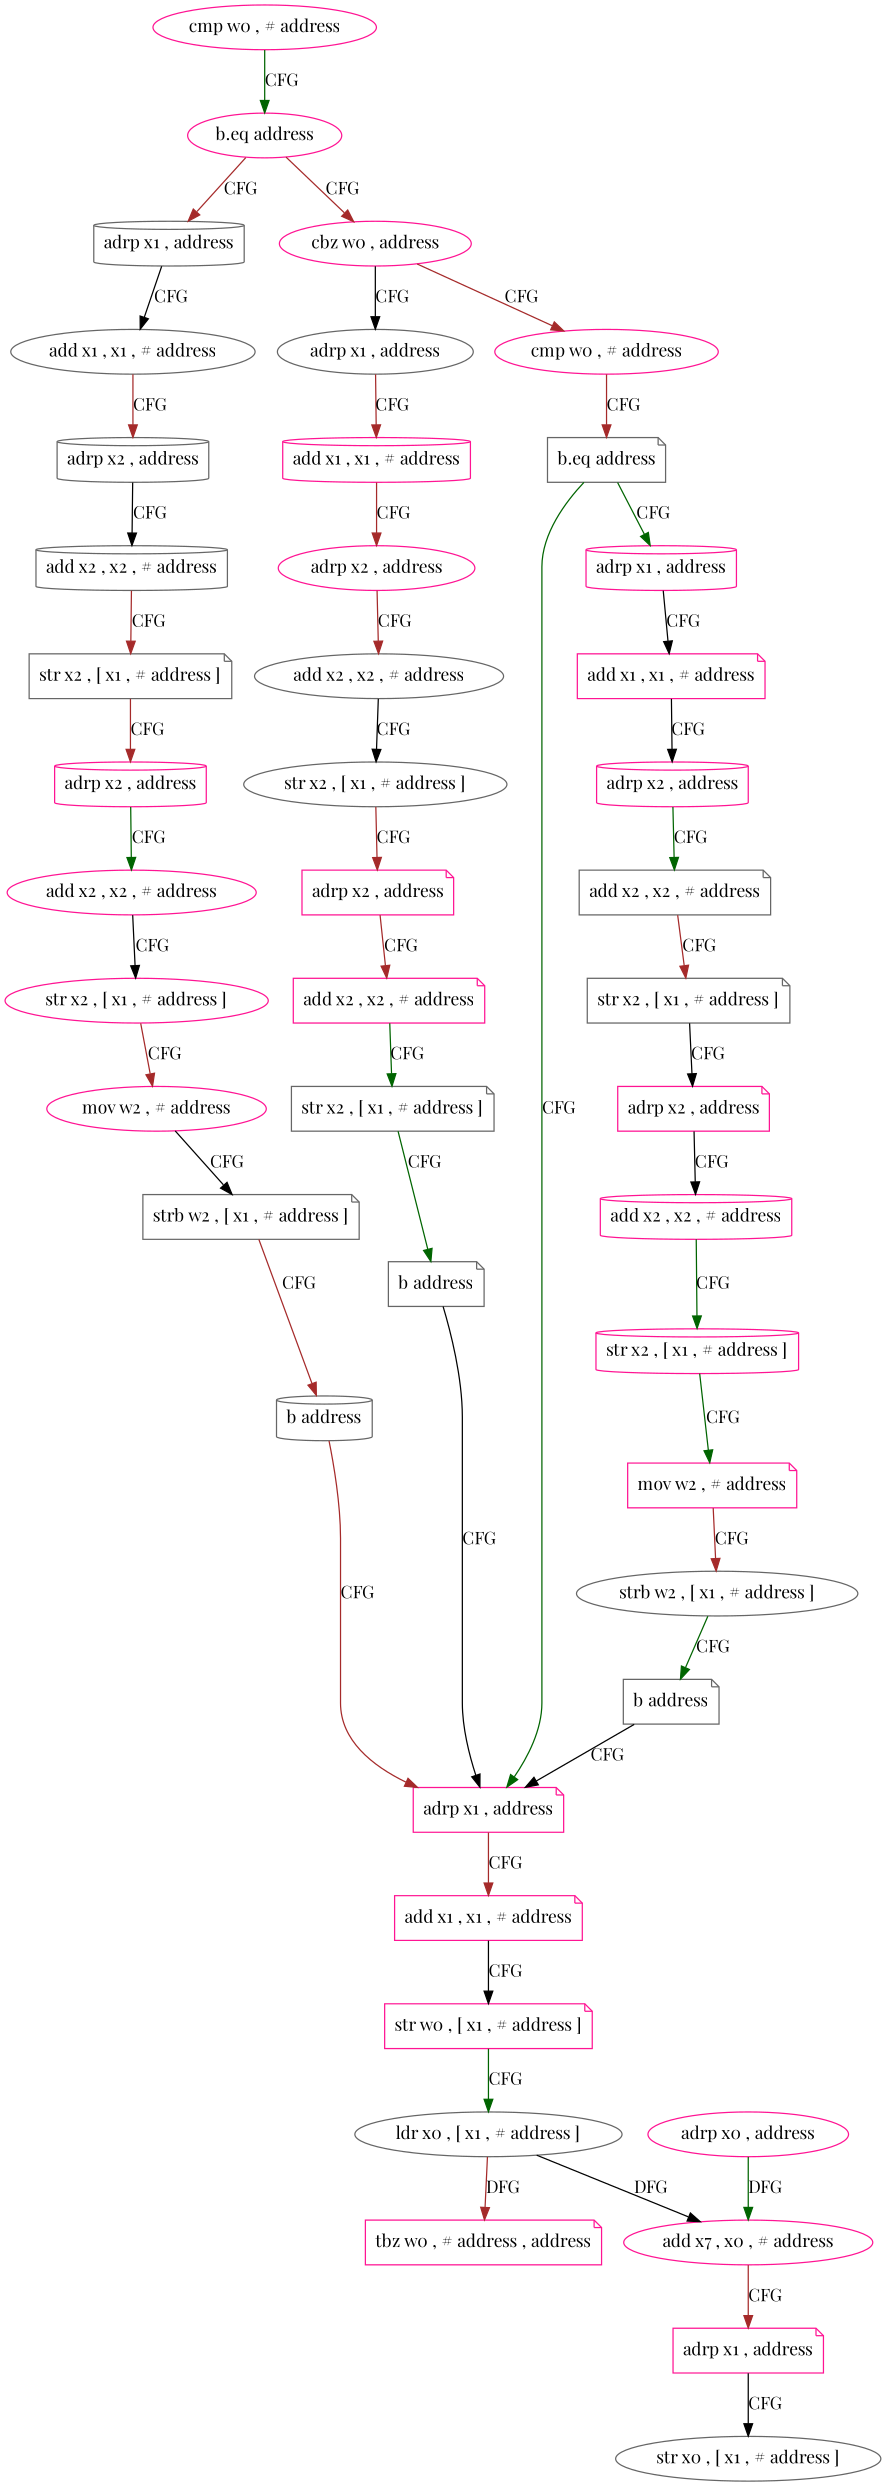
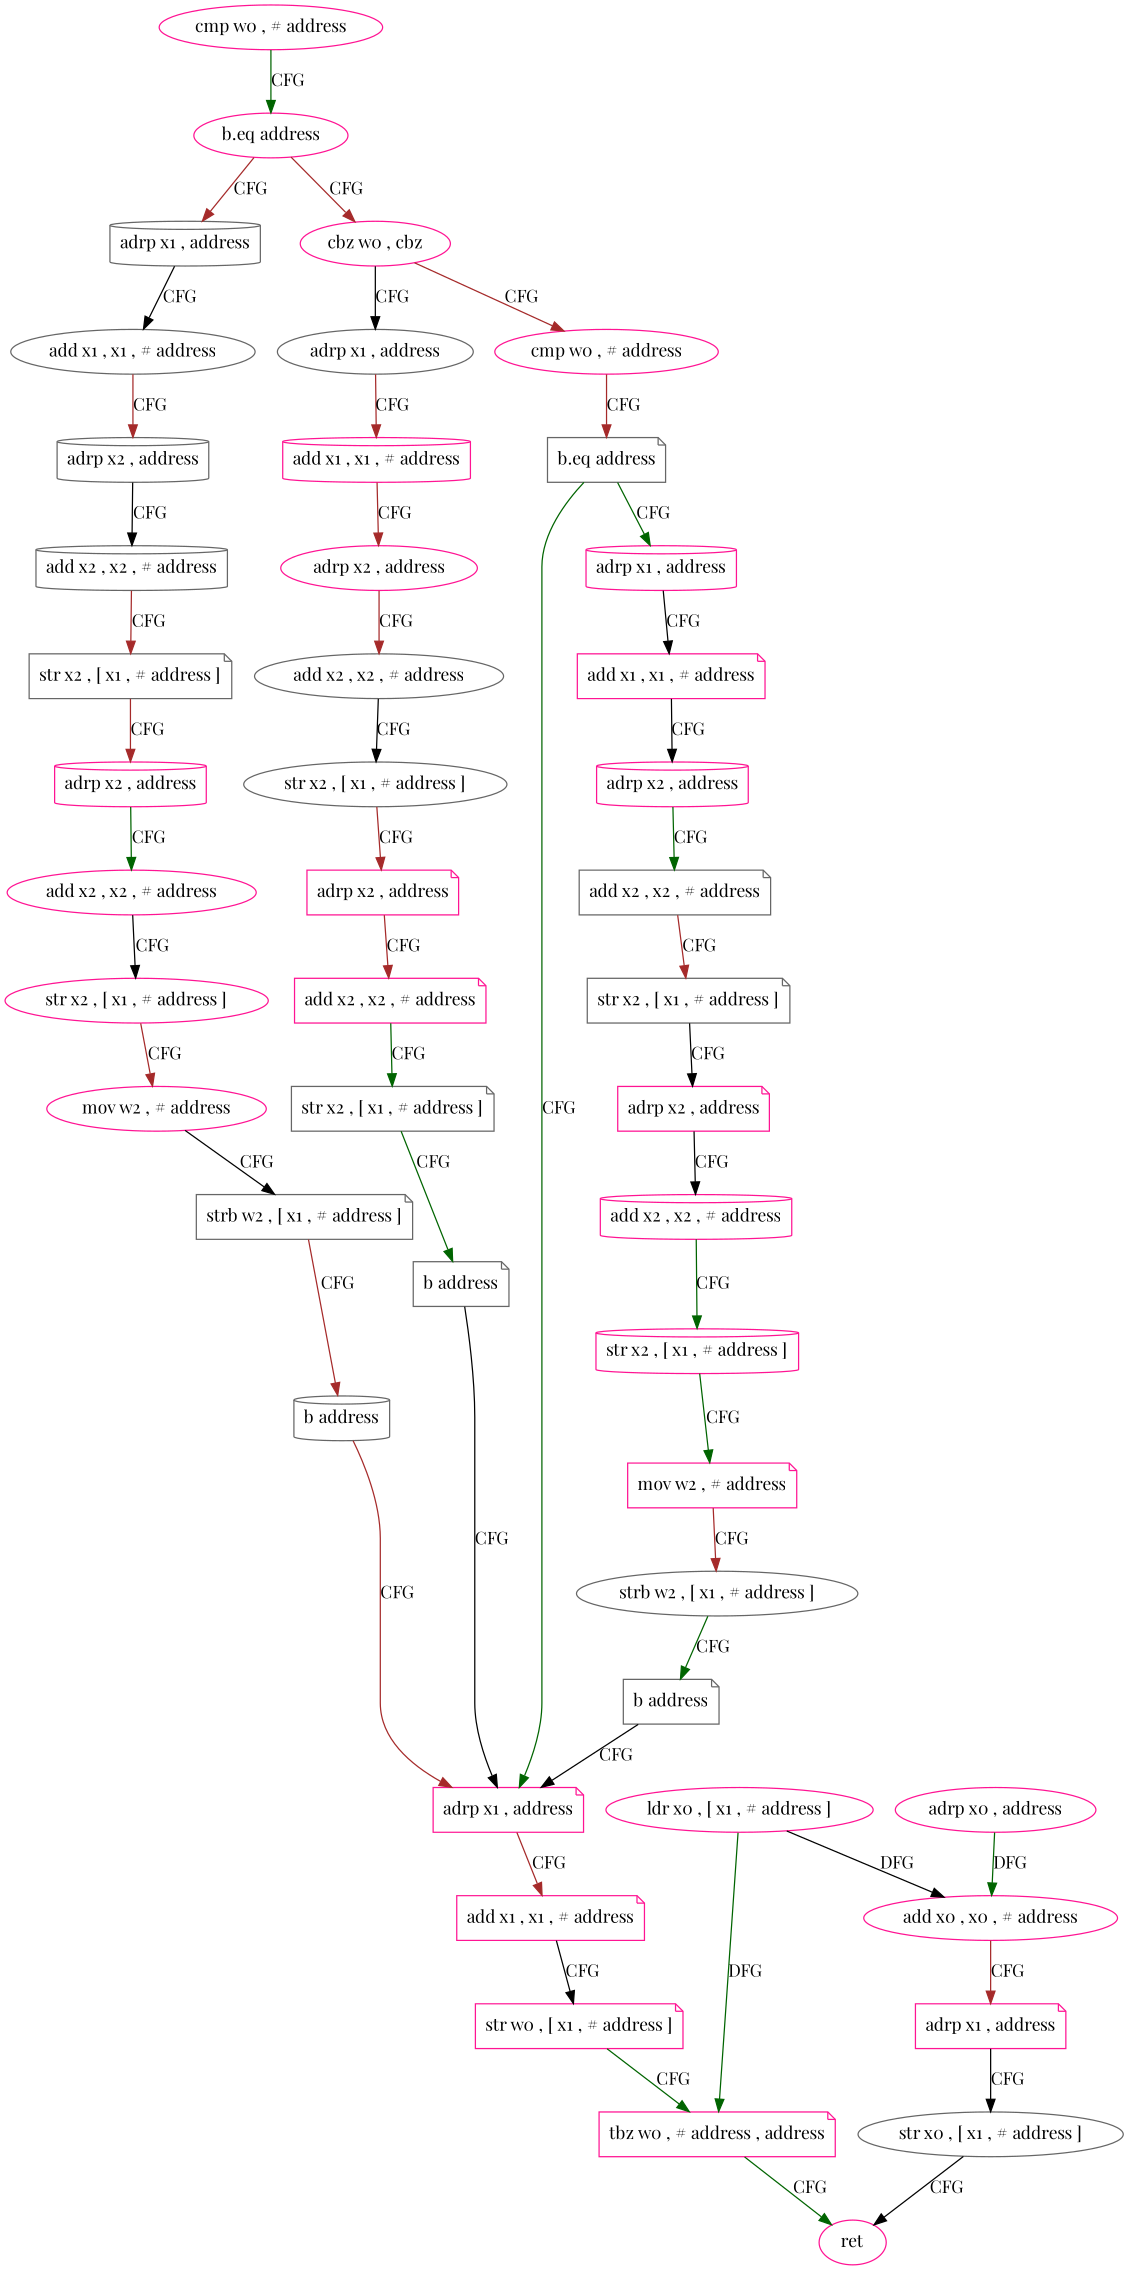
node "cbz w0 , address": label "cbz w0 , address" -> "cbz w0 , cbz"
edge "str w0 , [ x1 , # address ]" -> "ldr x0 , [ x1 , # address ]": now "str w0 , [ x1 , # address ]" -> "tbz w0 , # address , address"
node "ldr x0 , [ x1 , # address ]": color gray40 -> deeppink
edge "ldr x0 , [ x1 , # address ]" -> "tbz w0 , # address , address": color brown -> darkgreen
node "add x7 , x0 , # address": label "add x7 , x0 , # address" -> "add x0 , x0 , # address"
node "ret": added
